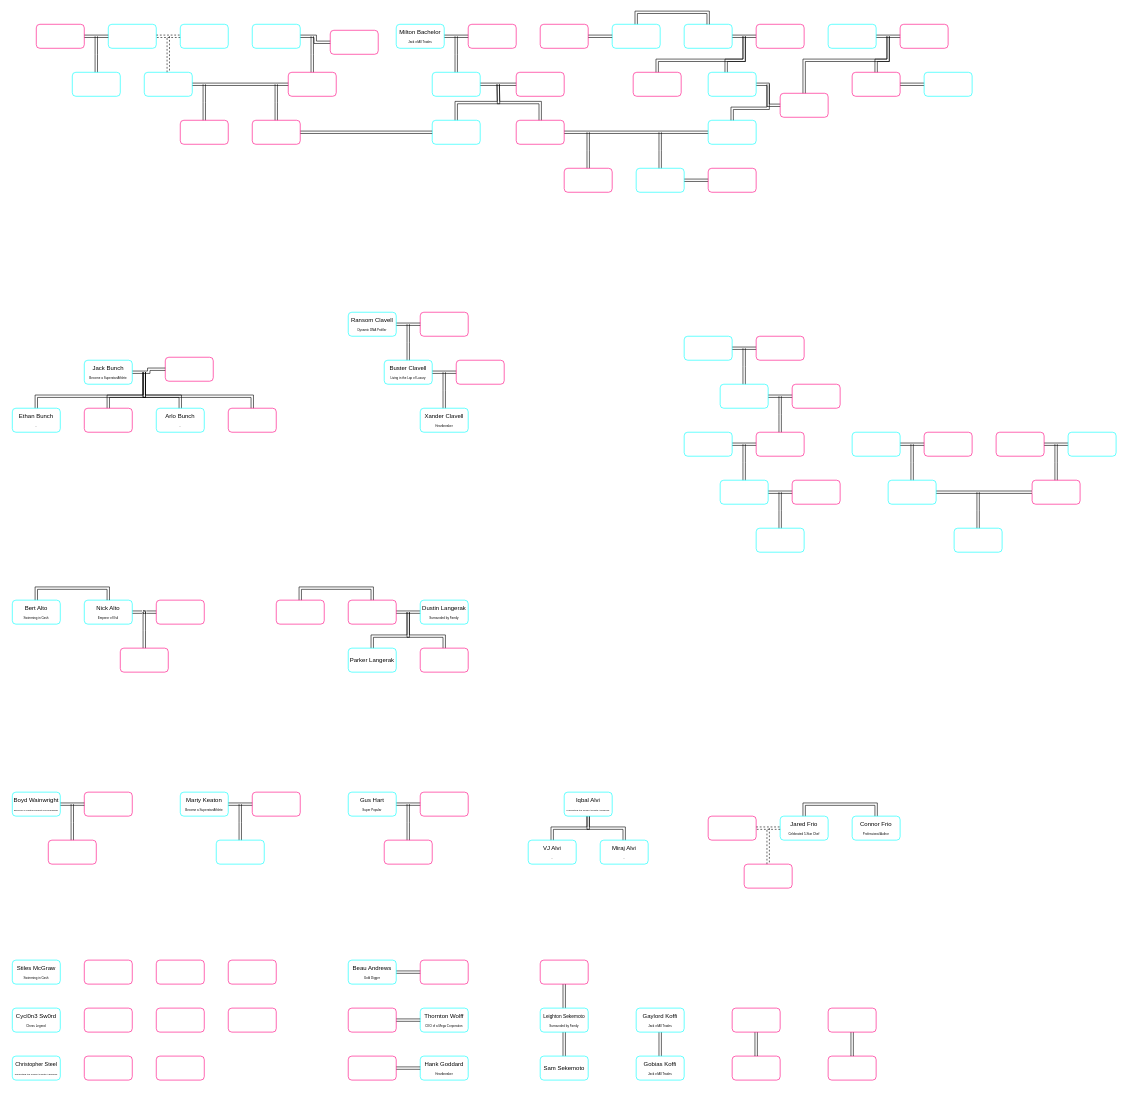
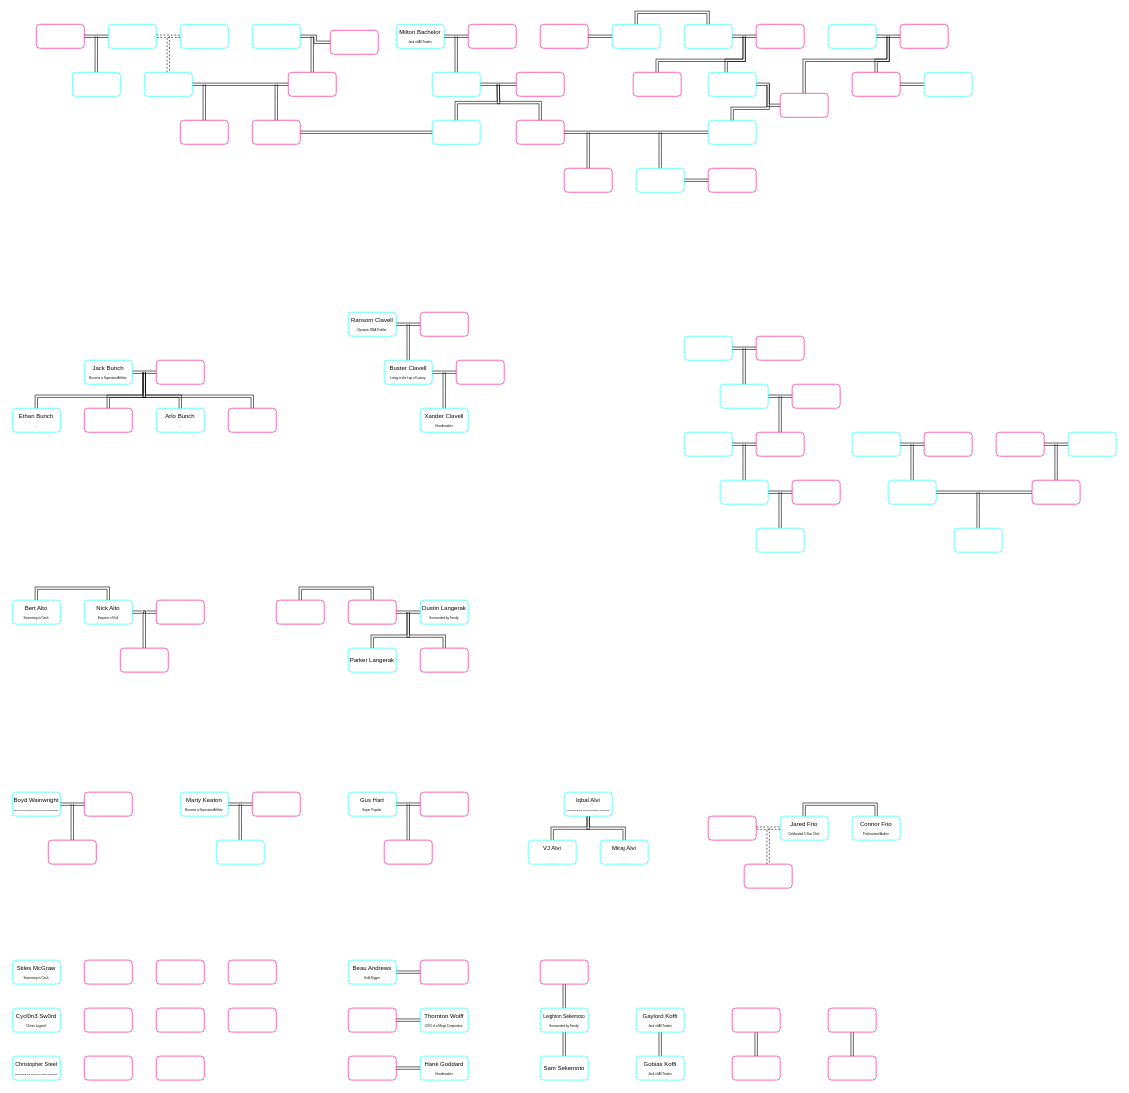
node "Judy Bunch Surrounded by Family": moved (189, 369) -> (180, 372)
